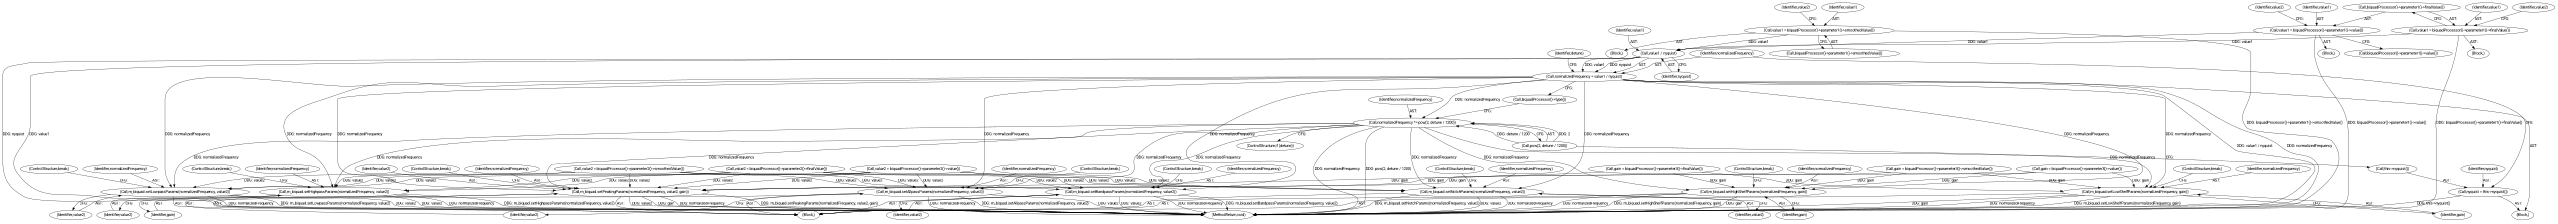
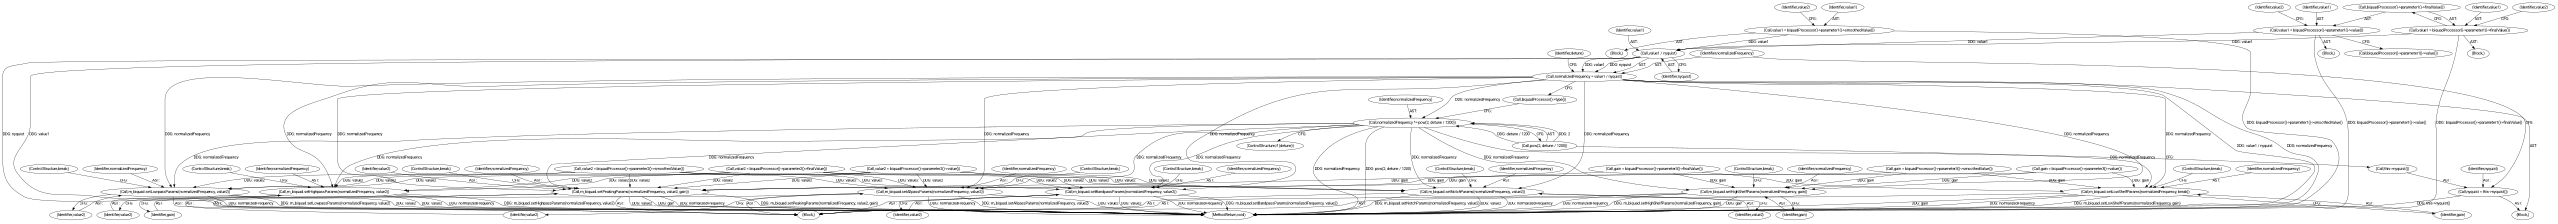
node "(Call,biquadProcessor()->parameter1()->smoothedValue())": removed
node "(Call,m_biquad.setLowShelfParams(normalizedFrequency, gain))": label "(Call,m_biquad.setLowShelfParams(normalizedFrequency, gain))" -> "(Call,m_biquad.setLowShelfParams(normalizedFrequency, break))"
